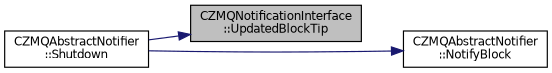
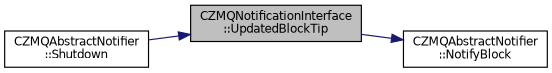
edge "CZMQAbstractNotifier ::Shutdown" -> "CZMQAbstractNotifier ::NotifyBlock": now "CZMQNotificationInterface ::UpdatedBlockTip" -> "CZMQAbstractNotifier ::NotifyBlock"
